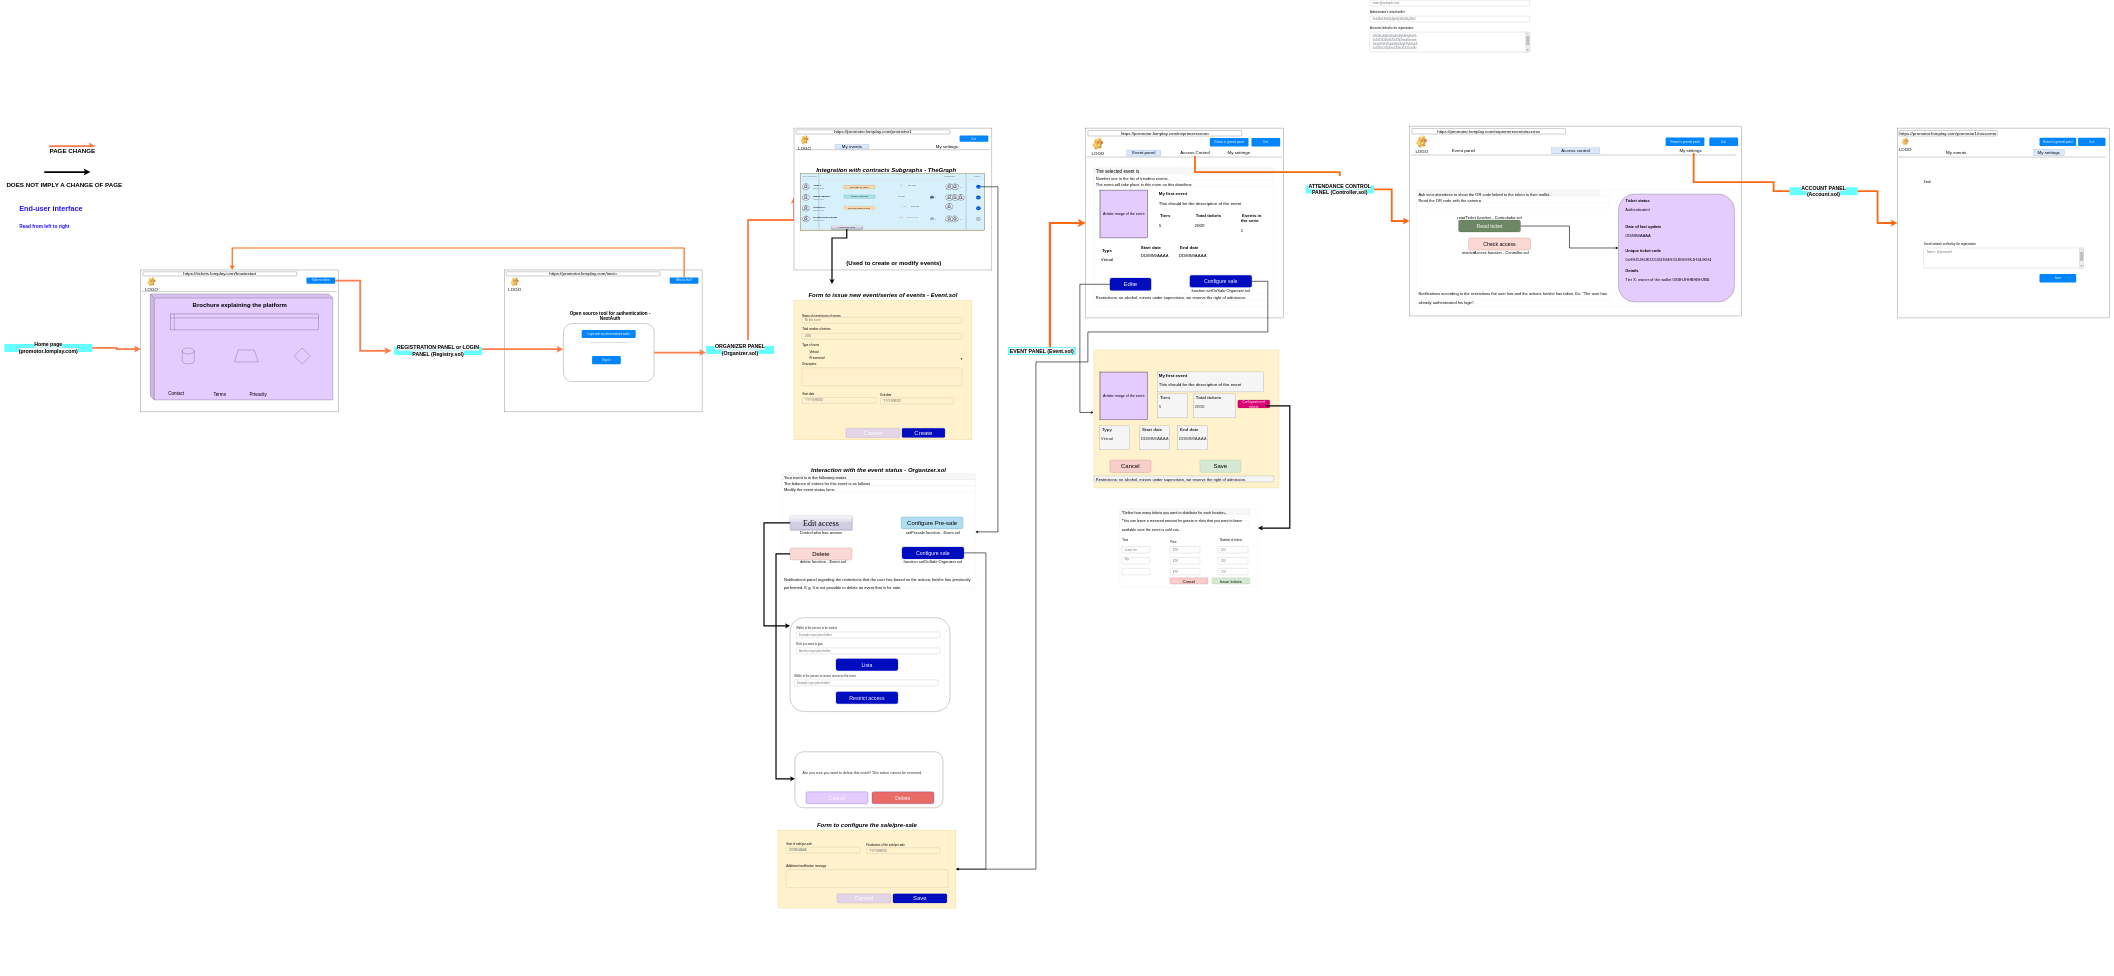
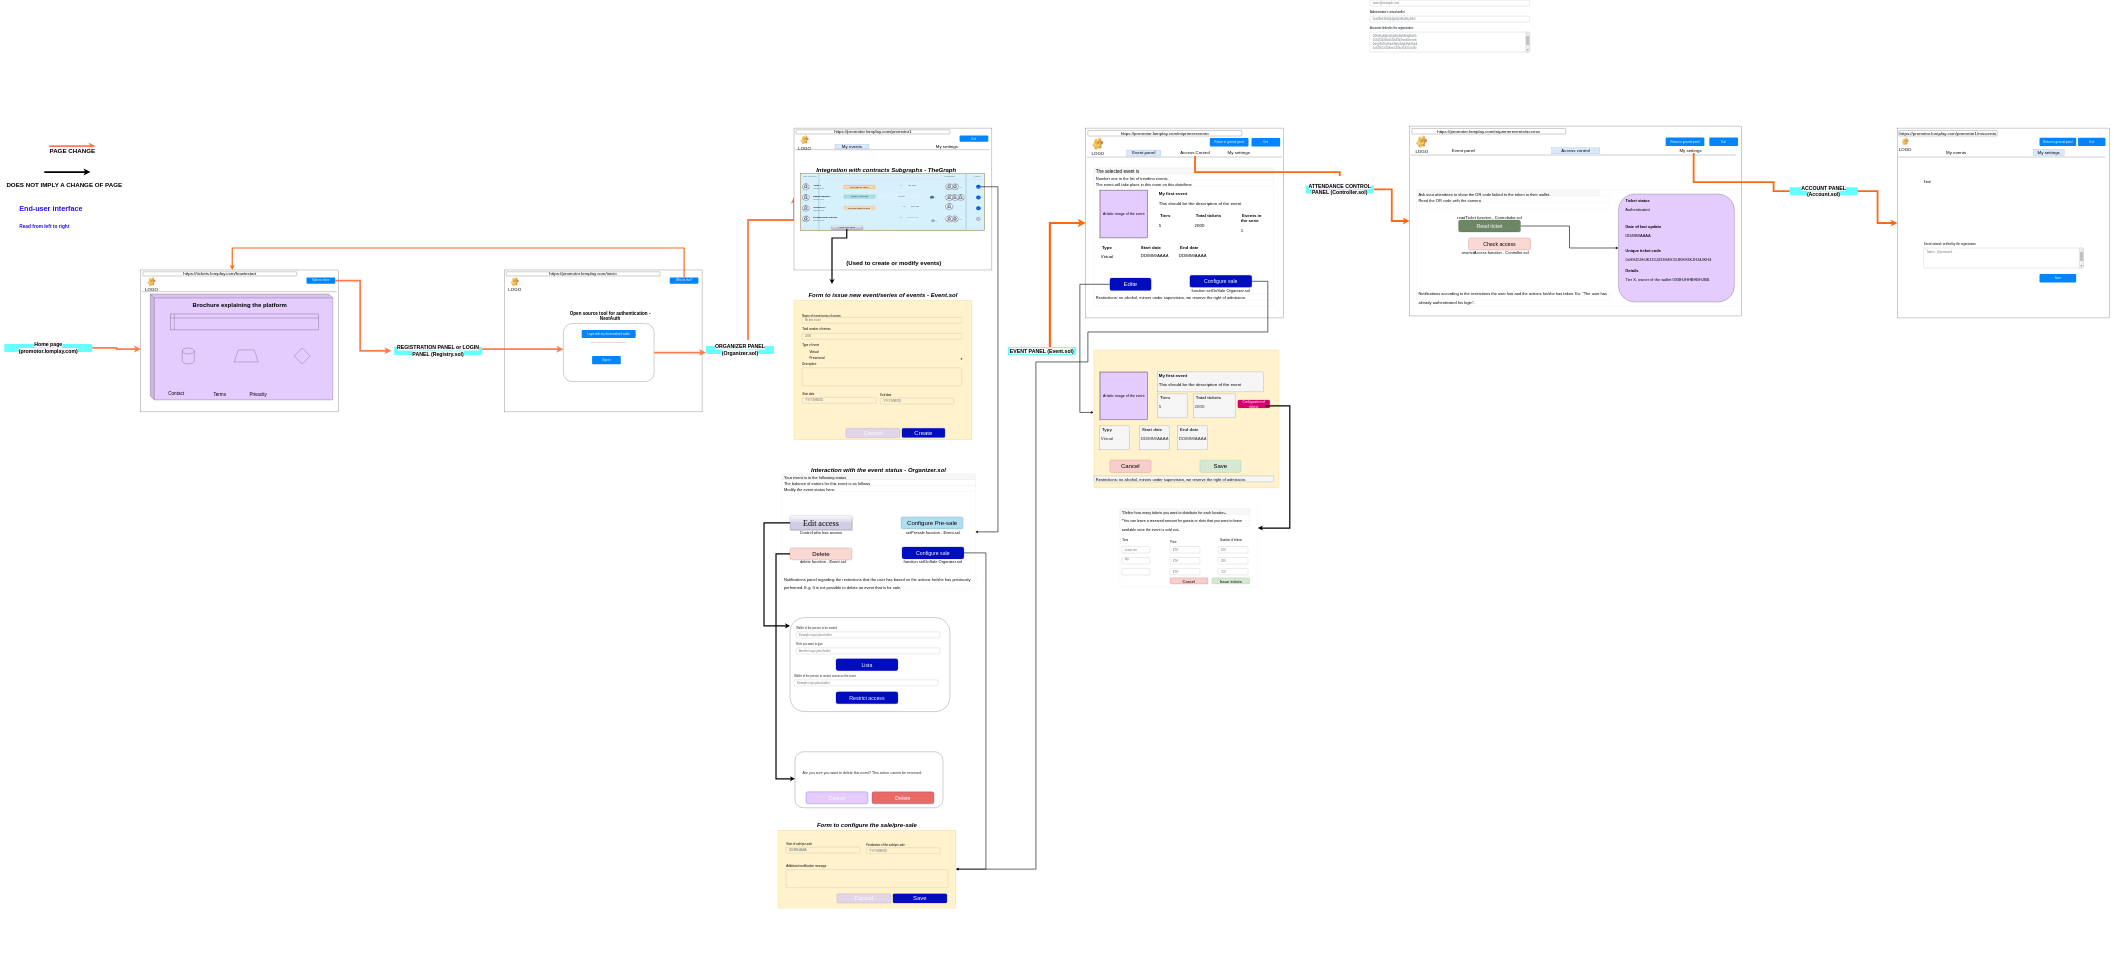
node "2": moved (932, 219) -> (933, 221)
node "TypeVirtual": moved (1115, 259) -> (1115, 256)
